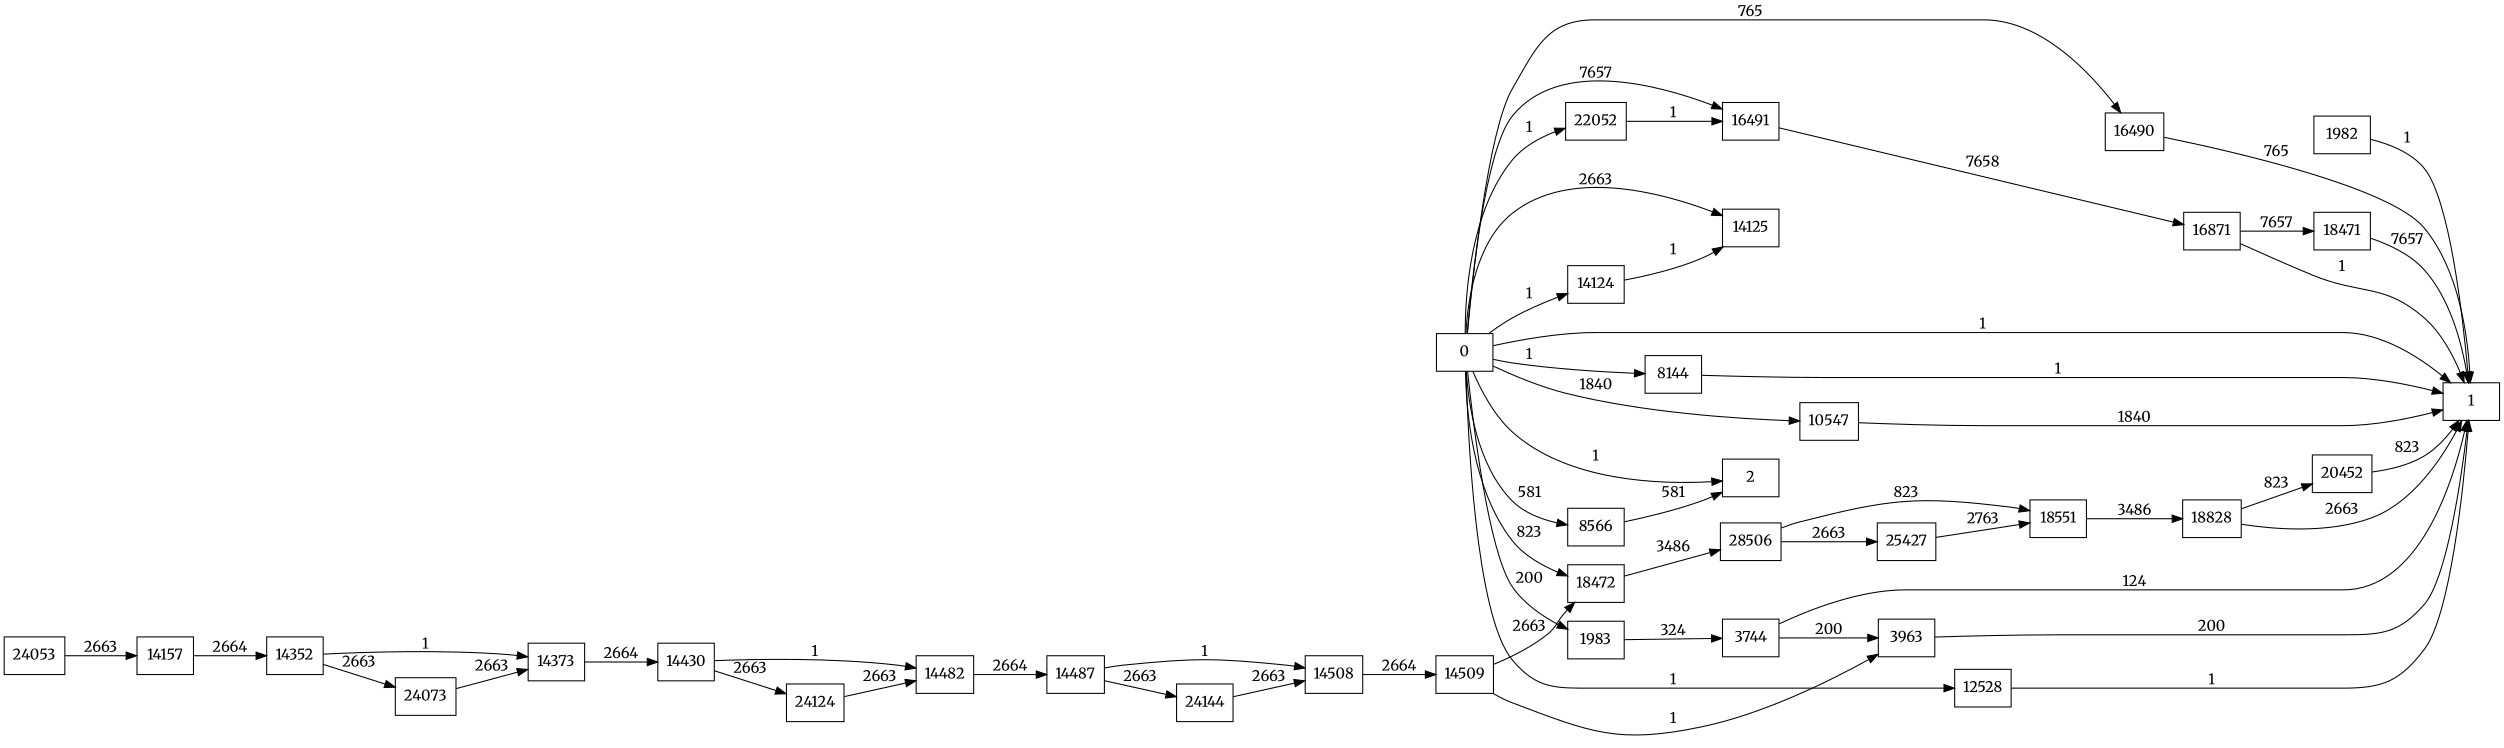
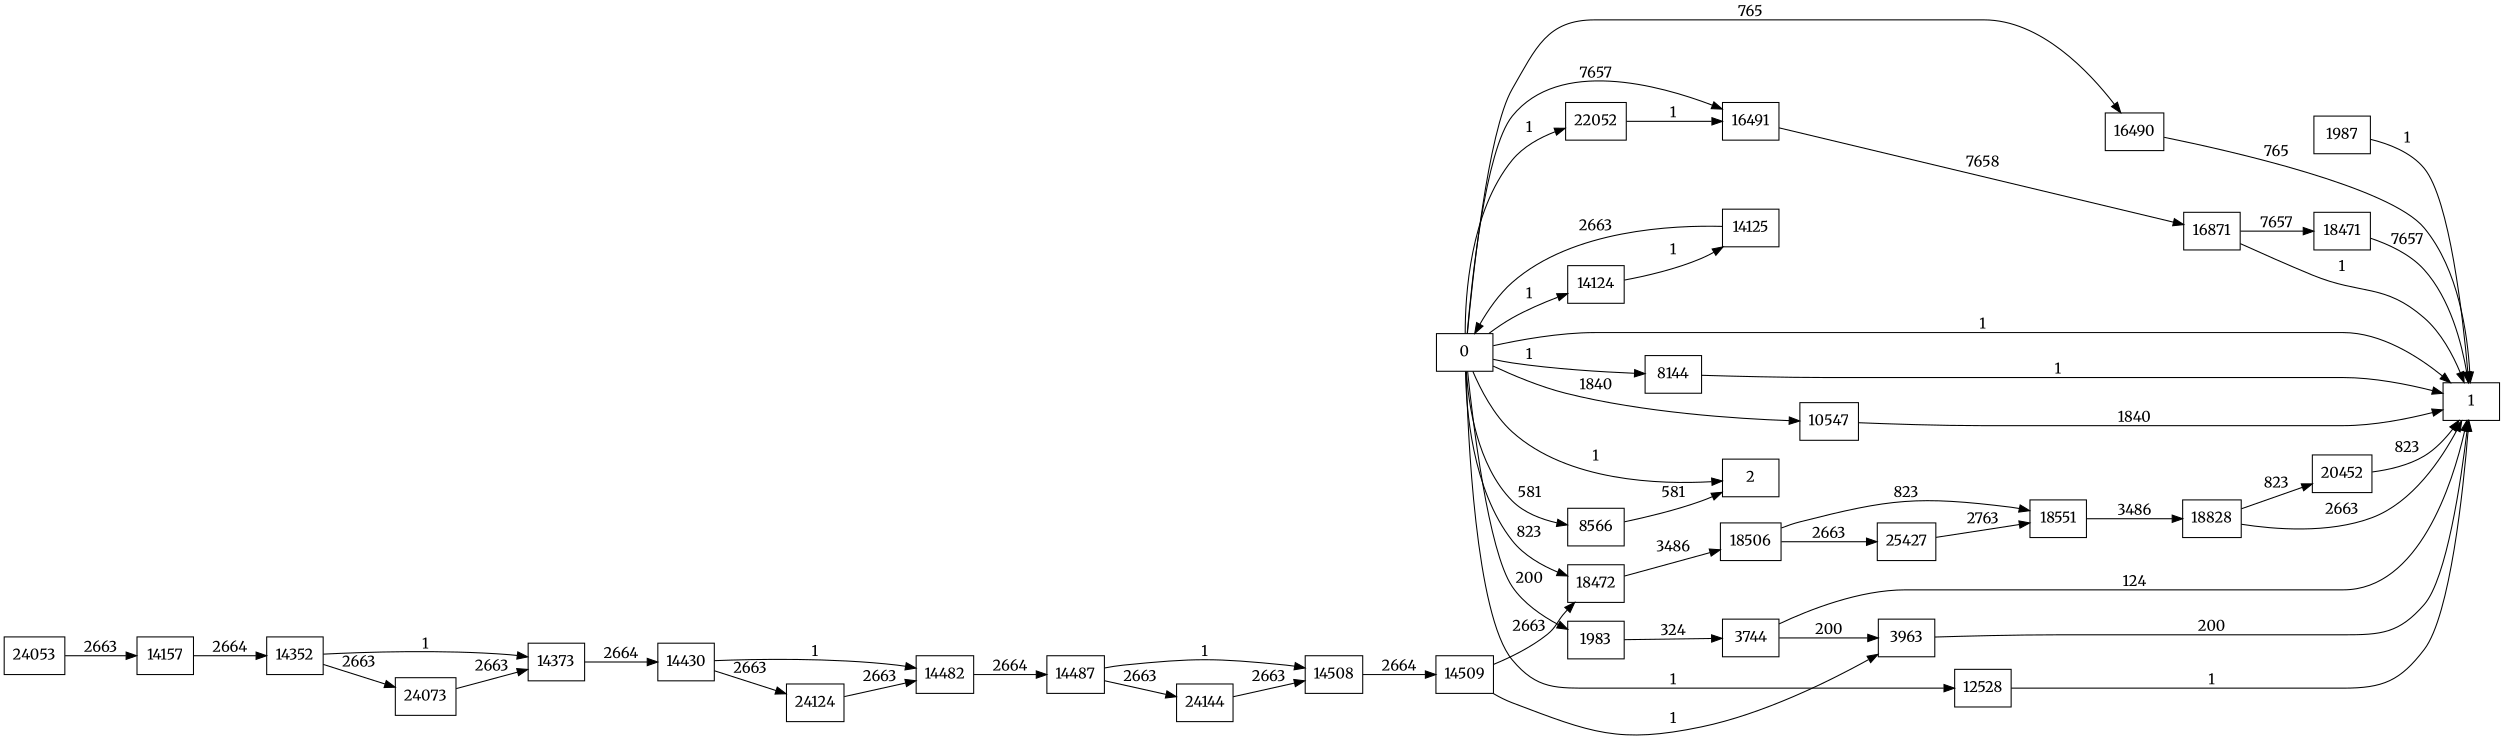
node "1982": label "1982" -> "1987"
edge "0" -> "14125": reversed
node "28506": label "28506" -> "18506"
